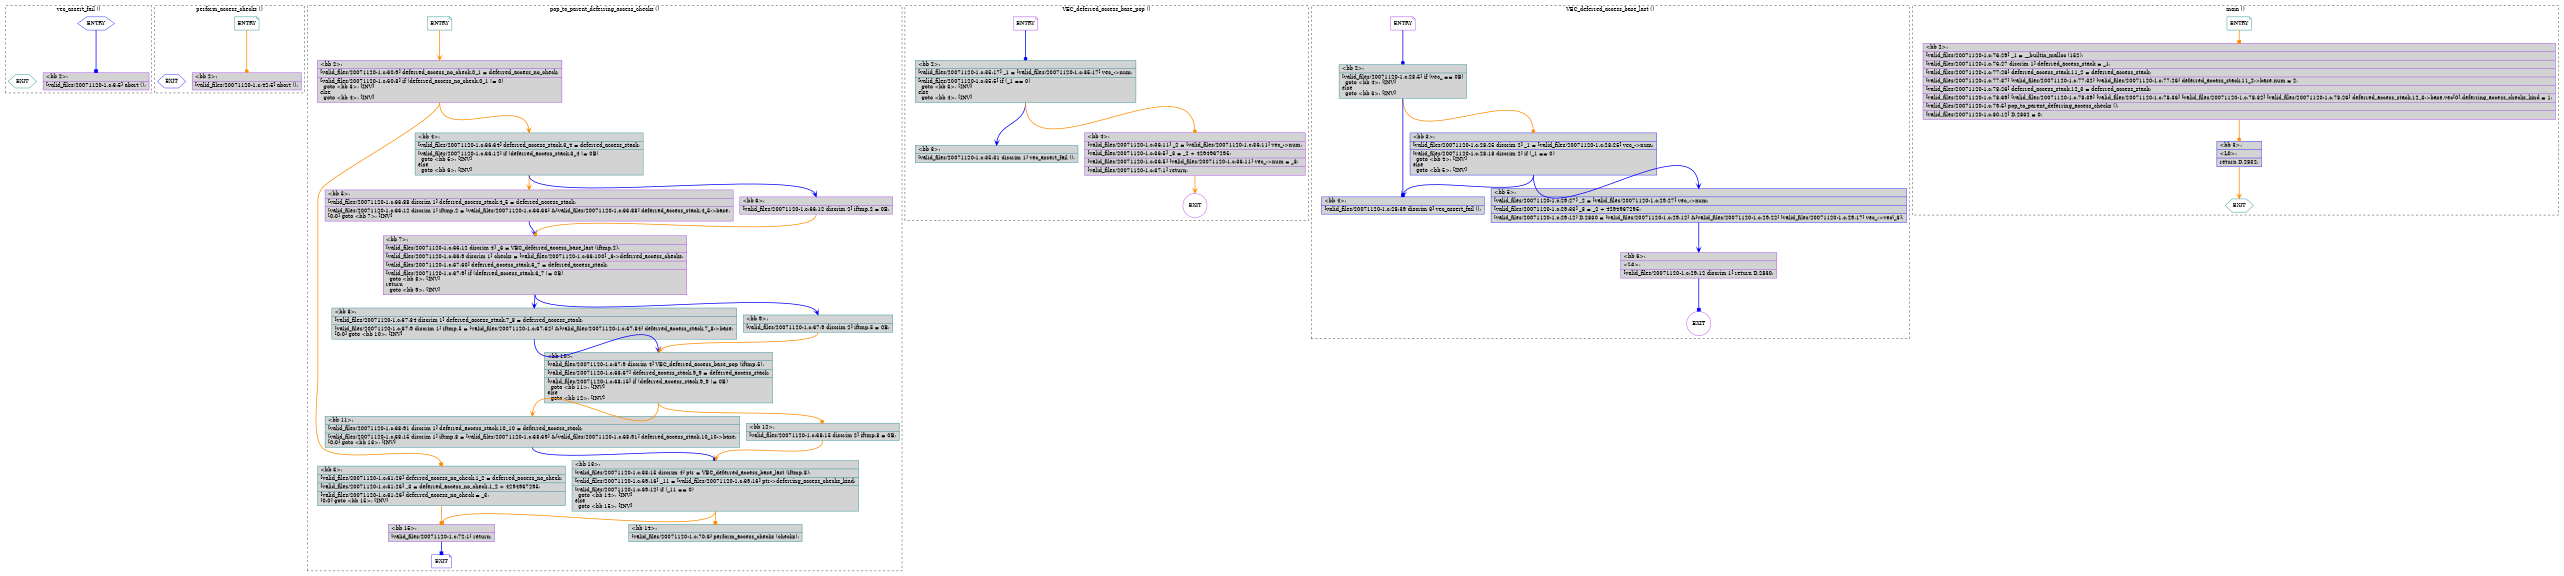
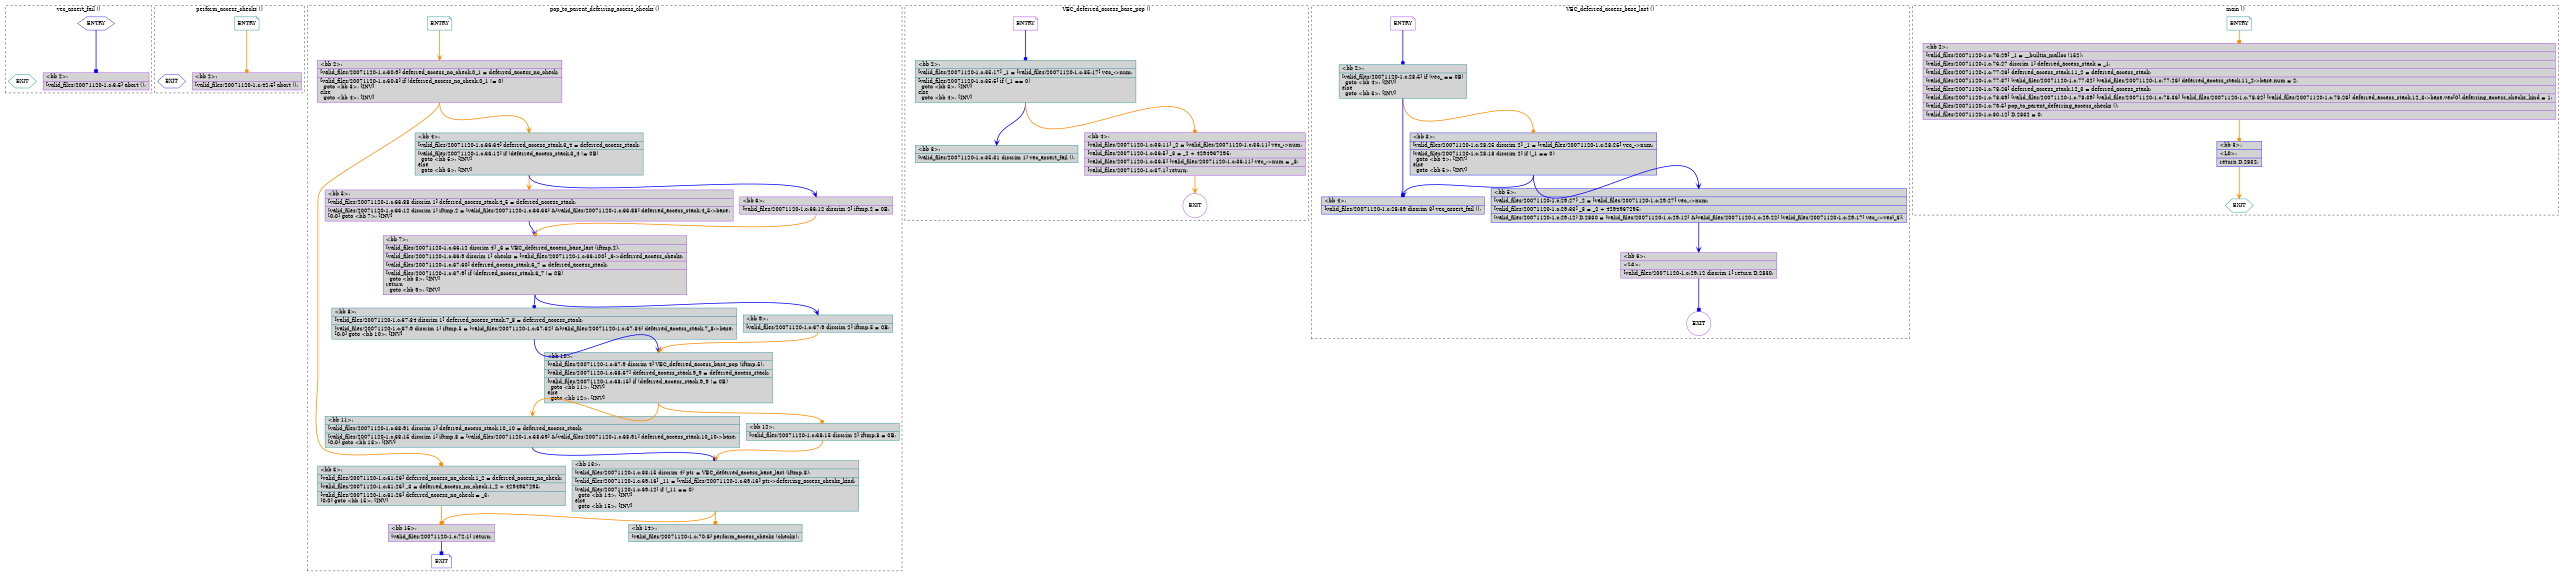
edge "<bb 7>:" -> "<bb 8>:": arrowhead vee -> dot
